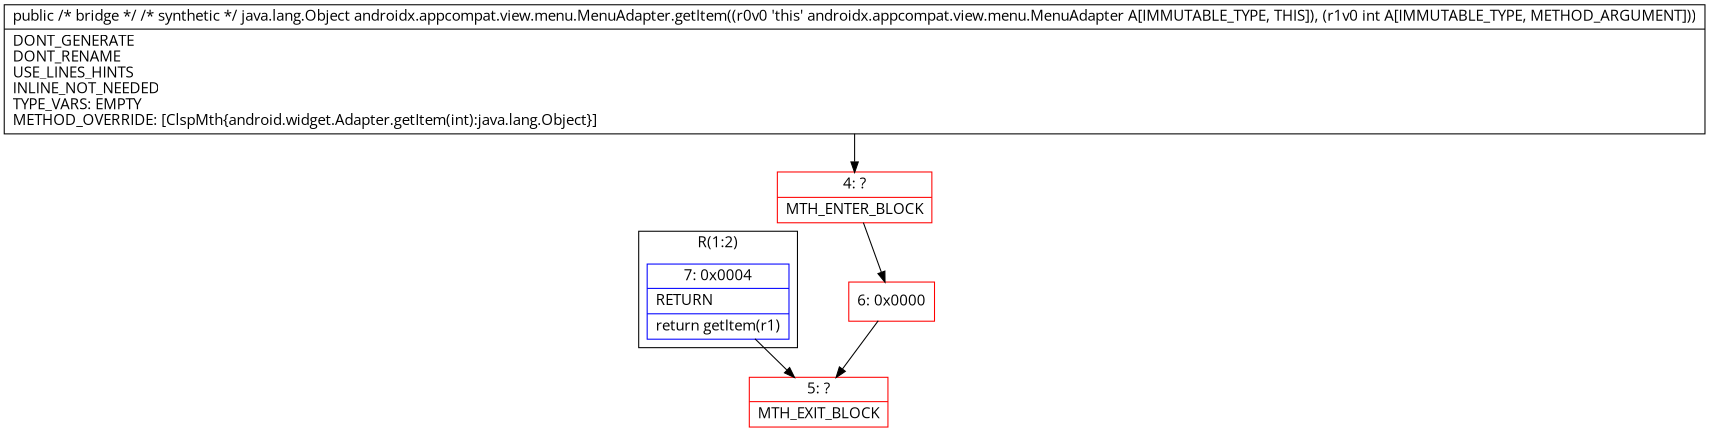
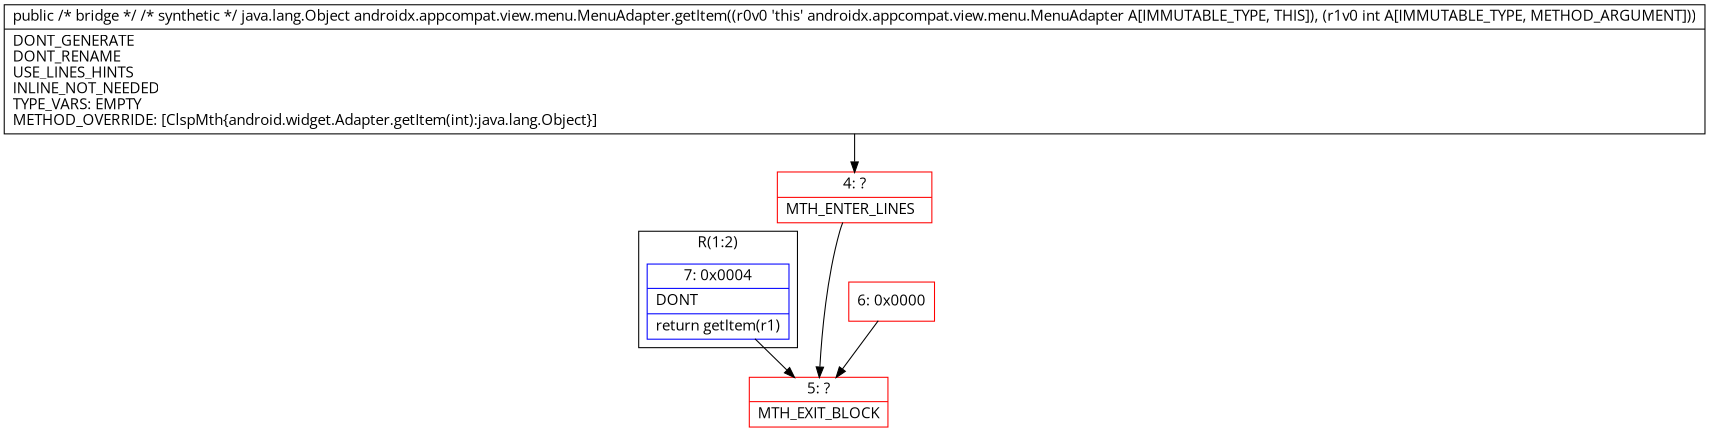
node "4: ?": text "MTH_ENTER_BLOCK" -> "MTH_ENTER_LINES"
edge "4: ?" -> "6: 0x0000": now "4: ?" -> "5: ?"
node "7: 0x0004": text "RETURN" -> "DONT"
